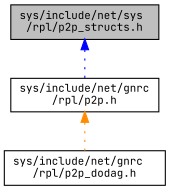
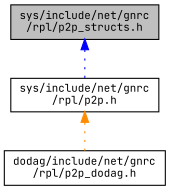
node "sys/include/net/sys /rpl/p2p_structs.h": label "sys/include/net/sys /rpl/p2p_structs.h" -> "sys/include/net/gnrc /rpl/p2p_structs.h"
node "sys/include/net/gnrc /rpl/p2p_dodag.h": label "sys/include/net/gnrc /rpl/p2p_dodag.h" -> "dodag/include/net/gnrc /rpl/p2p_dodag.h"
